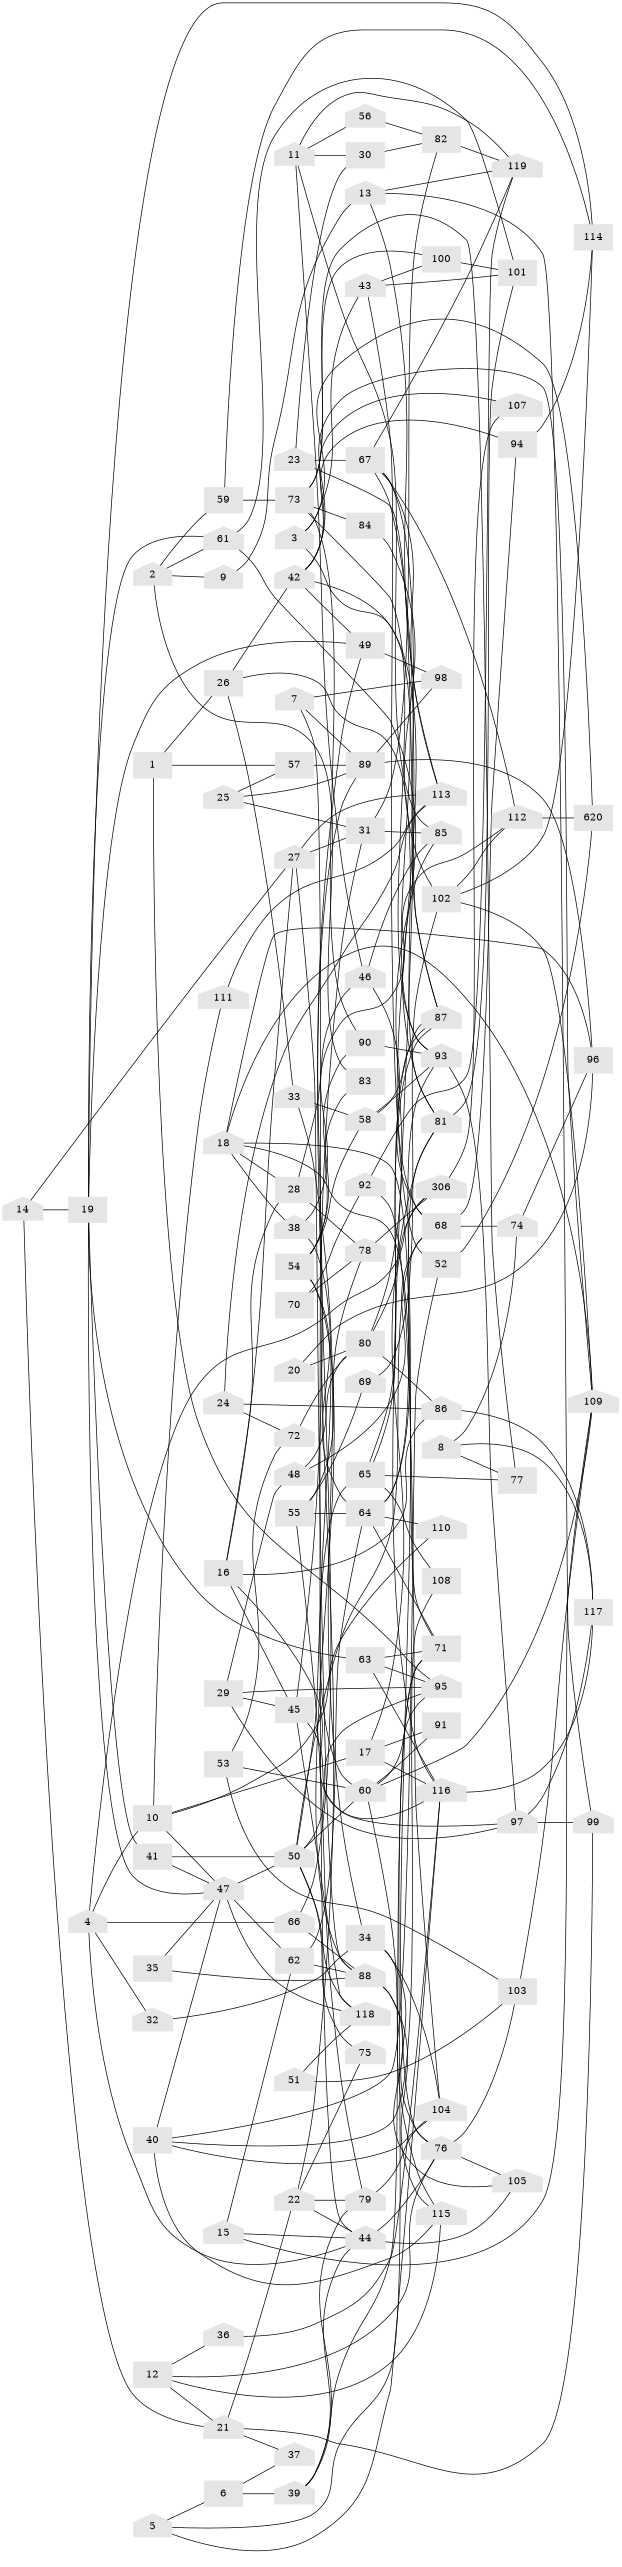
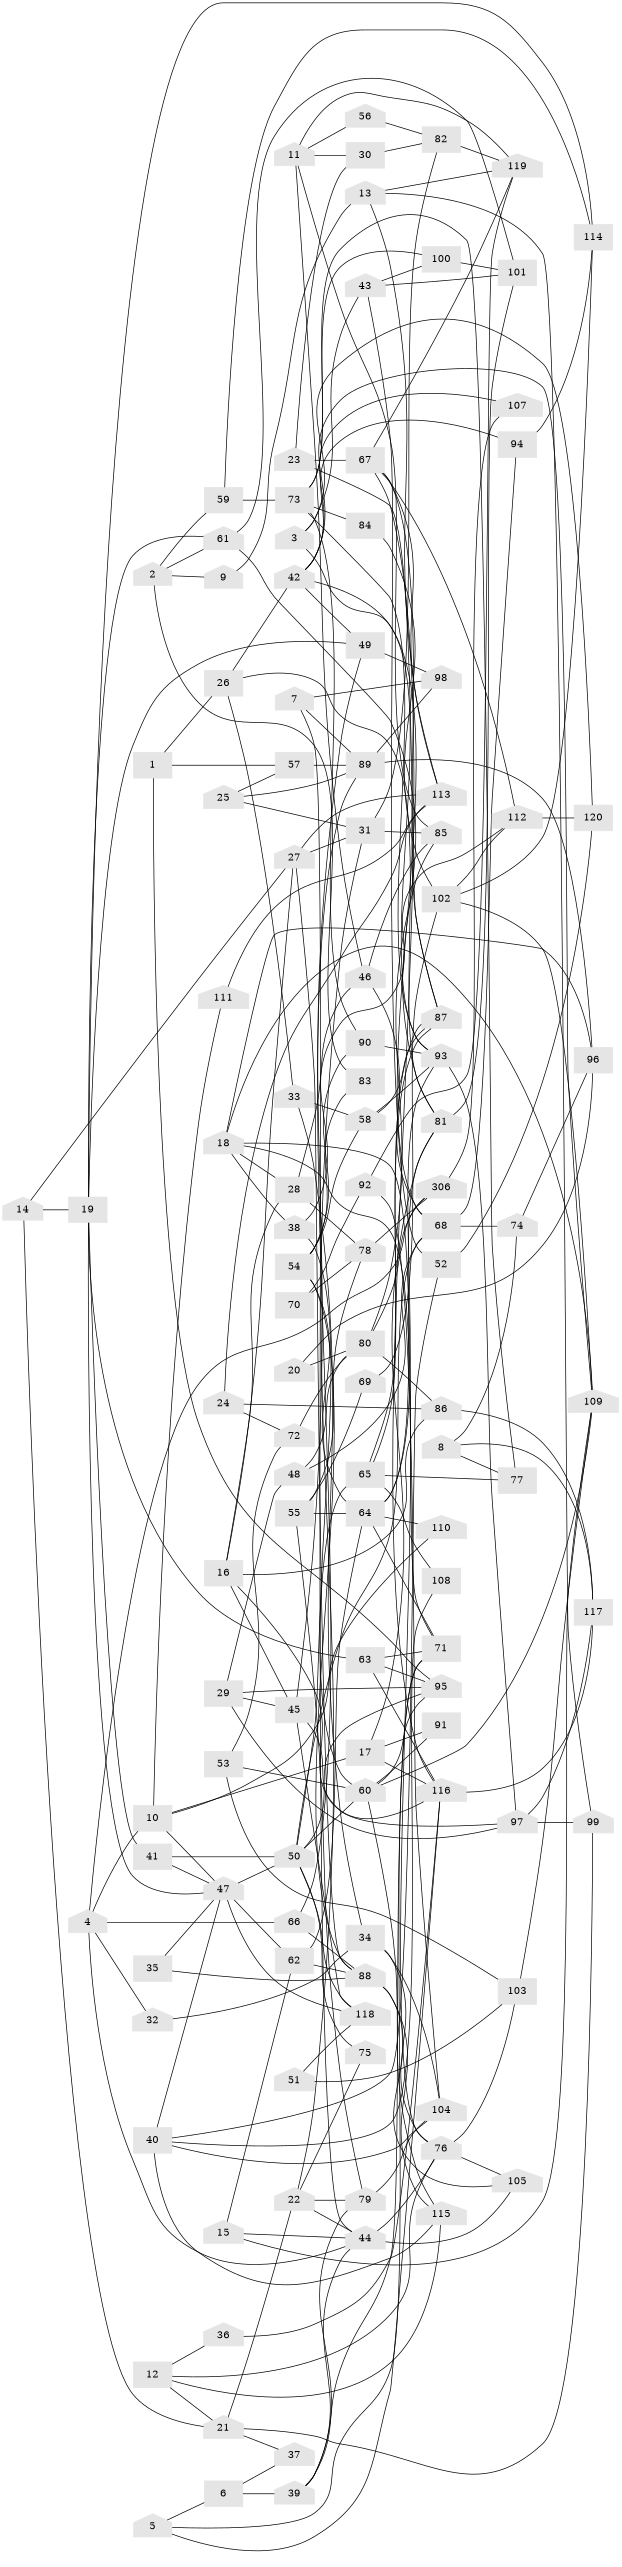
node "620": label "620" -> "120"
